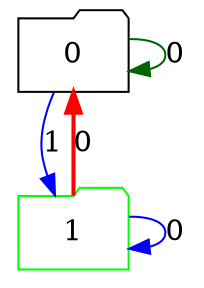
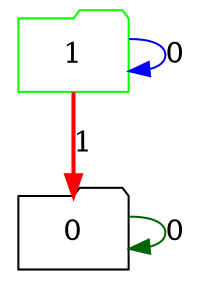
edge "0" -> "1": removed, label "1"
edge "1" -> "0": label "0" -> "1"
